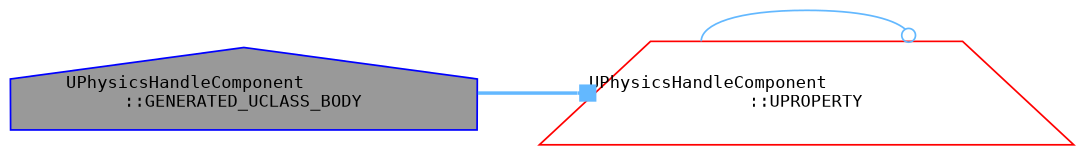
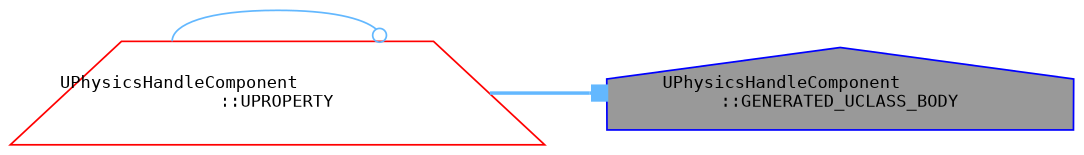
edge "UPhysicsHandleComponent ::GENERATED_UCLASS_BODY" -> "UPhysicsHandleComponent ::UPROPERTY": reversed
